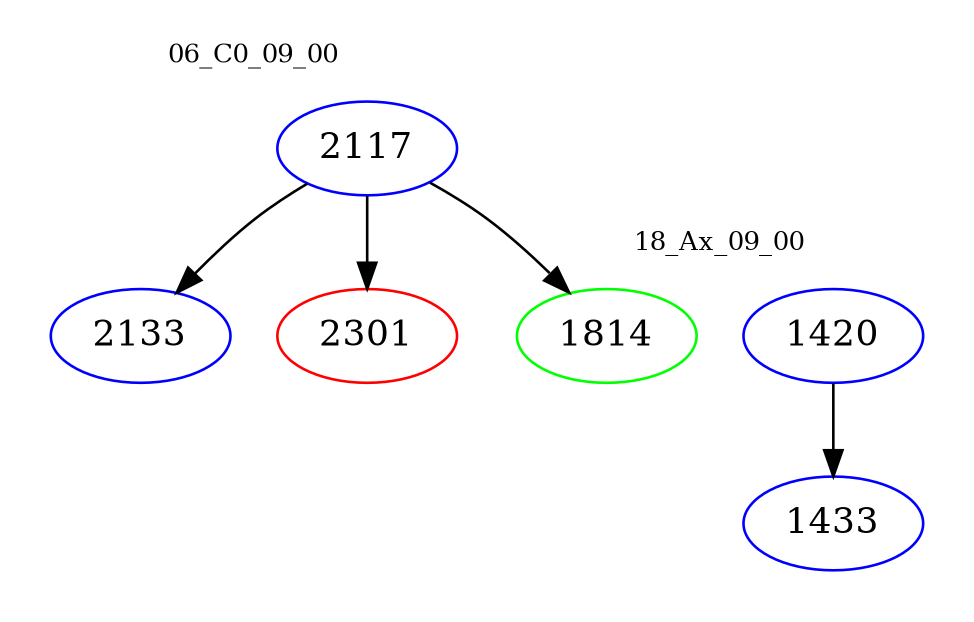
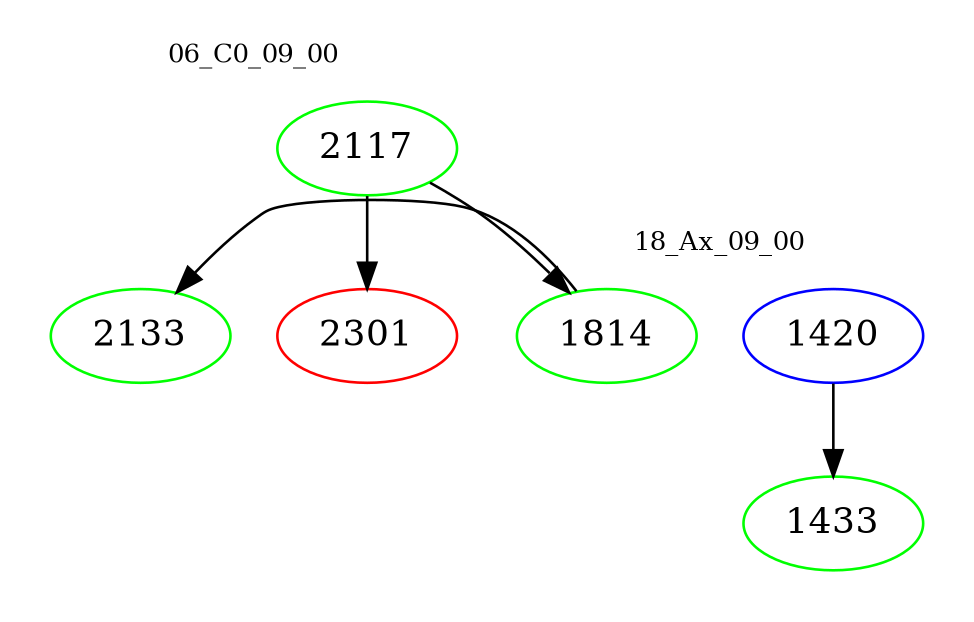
node "2117": color blue -> green
edge "2117" -> "2133": now "1814" -> "2133"
node "2133": color blue -> green
node "1433": color blue -> green
